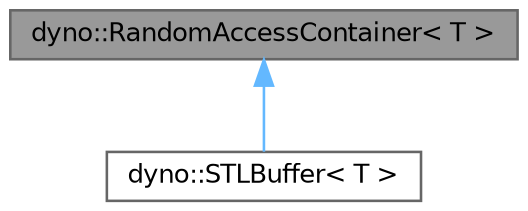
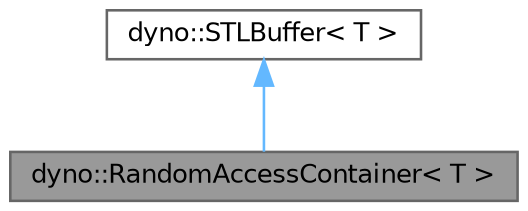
edge "dyno::STLBuffer< T >" -> "dyno::RandomAccessContainer< T >": reversed
